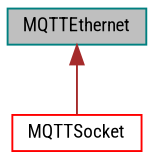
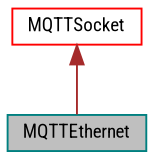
edge "MQTTSocket" -> "MQTTEthernet": reversed
